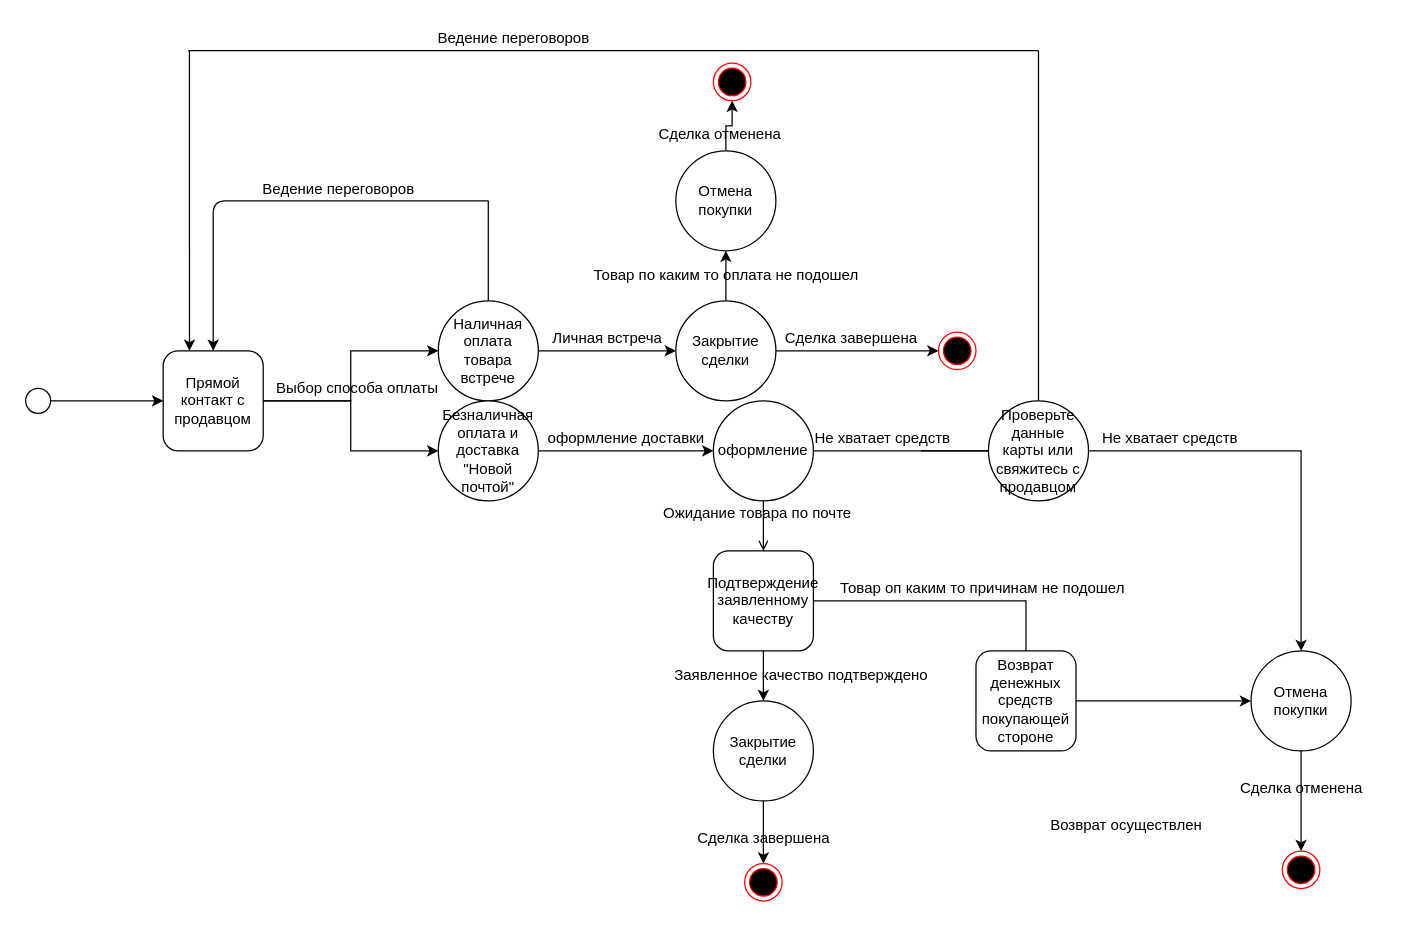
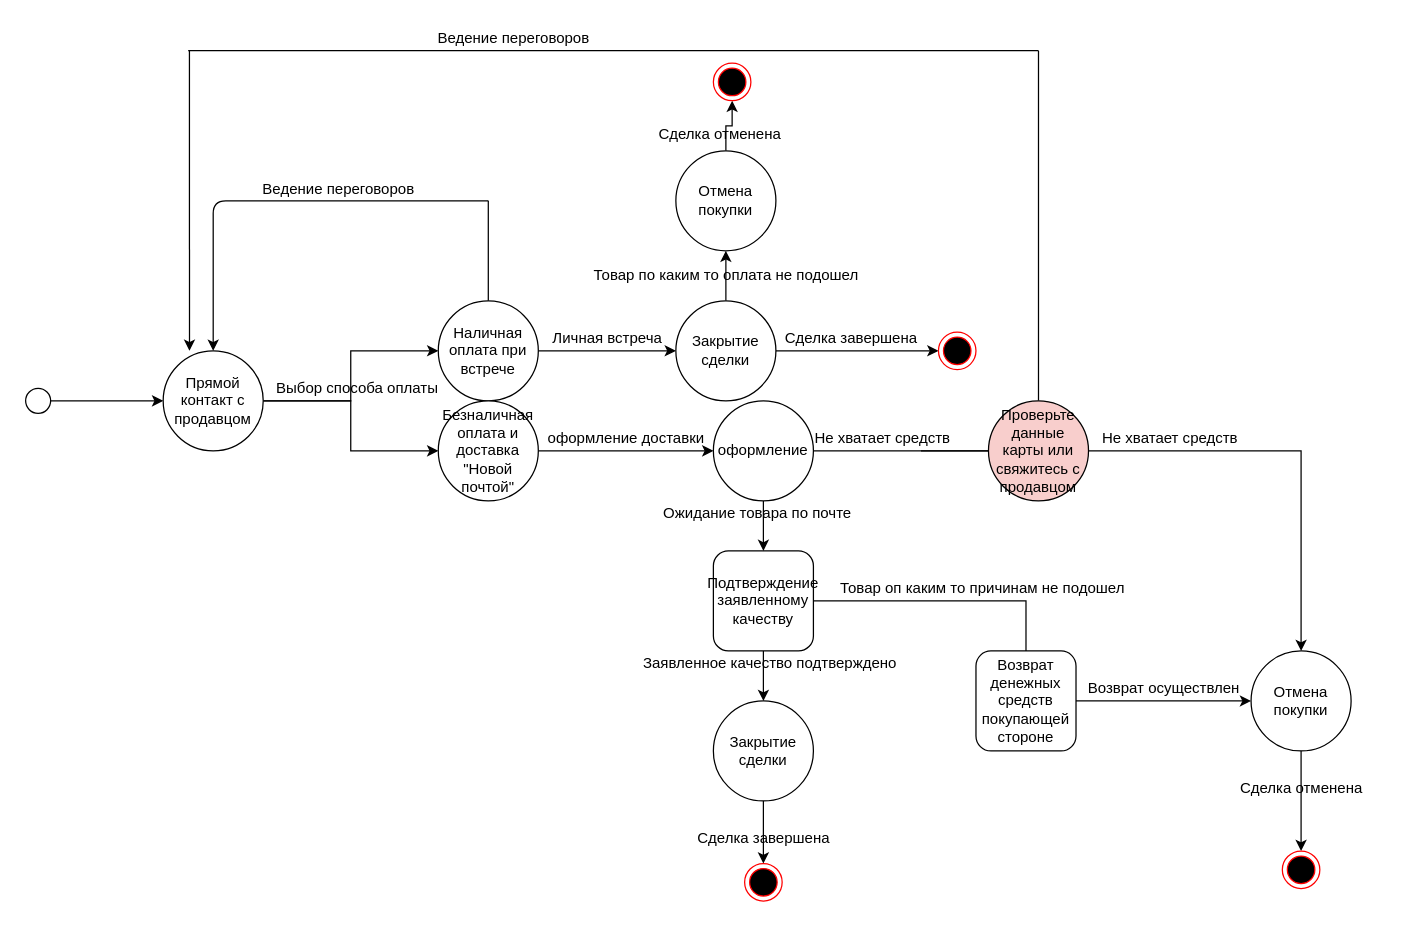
node "Наличная оплата товара встрече": label "Наличная оплата товара встрече" -> "Наличная оплата при встрече"
node "Прямой контакт с продавцом": shape rounded rectangle -> ellipse
node "Проверьте данные карты или свяжитесь с продавцом": fillcolor #ffffff -> #f8cecc
edge "оформление" -> "Подтверждение заявленному качеству": arrowhead open -> classic
node "Заявленное качество подтверждено": moved (801, 676) -> (769, 663)
node "Возврат осуществлен": moved (1126, 826) -> (1163, 688)
